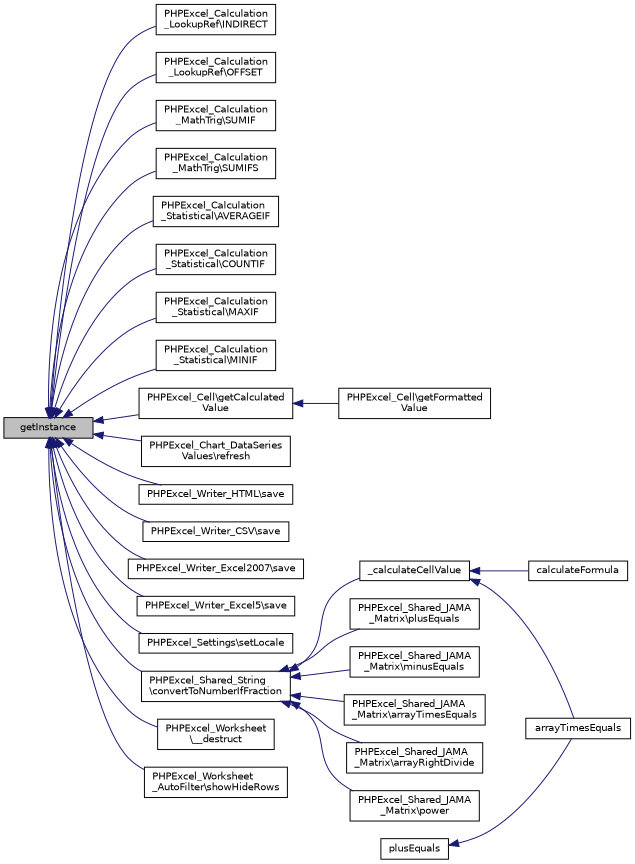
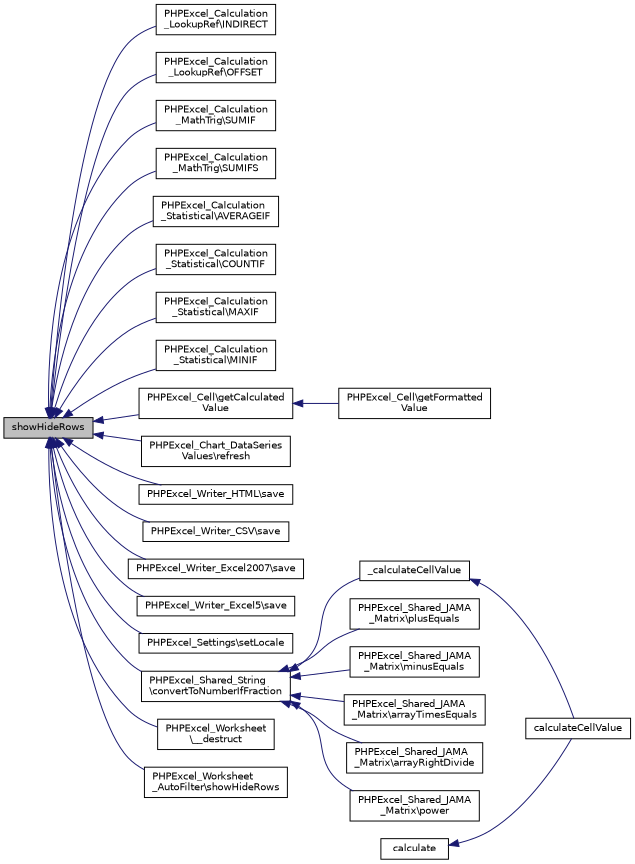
node "getInstance": label "getInstance" -> "showHideRows"
node "calculateFormula": removed
node "arrayTimesEquals": label "arrayTimesEquals" -> "calculateCellValue"
node "plusEquals": label "plusEquals" -> "calculate"
